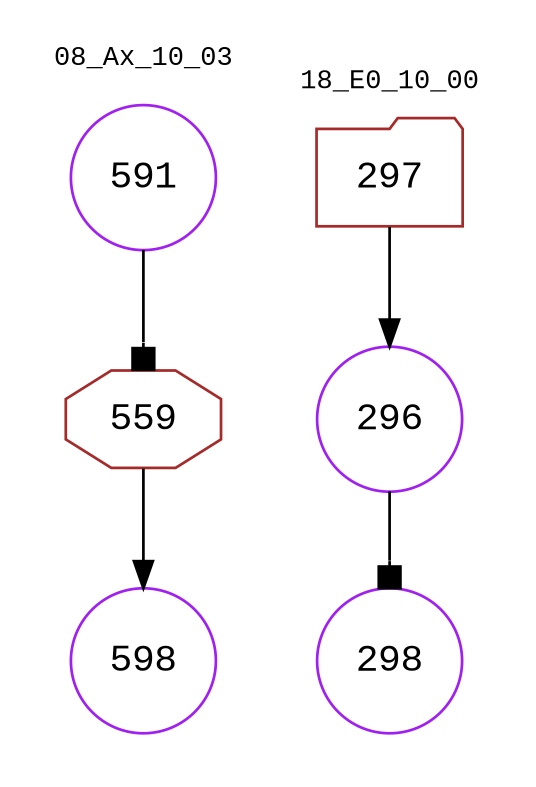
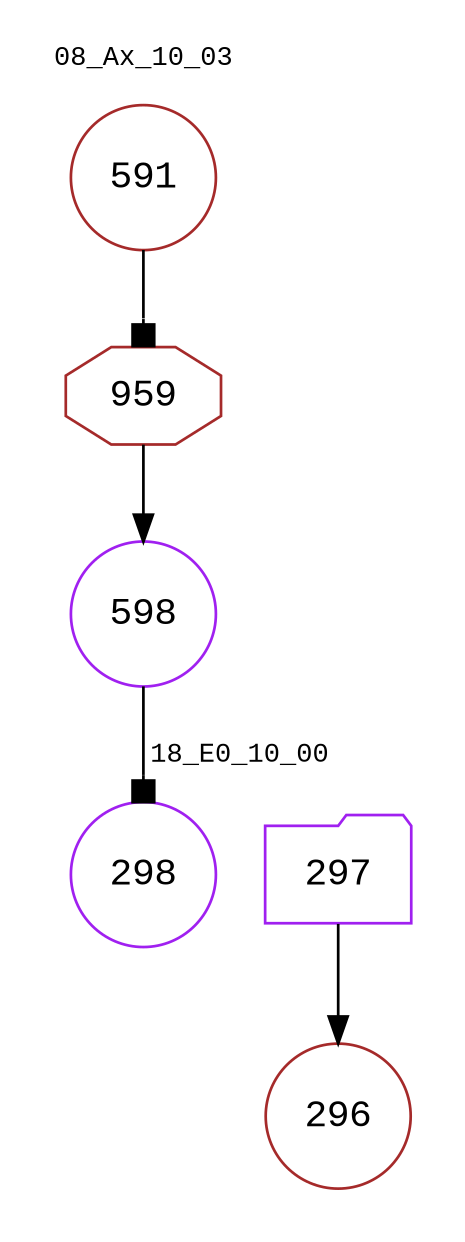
node "591": color purple -> brown
node "297": color brown -> purple
node "559": label "559" -> "959"
node "296": color purple -> brown
edge "296" -> "298": now "598" -> "298"
